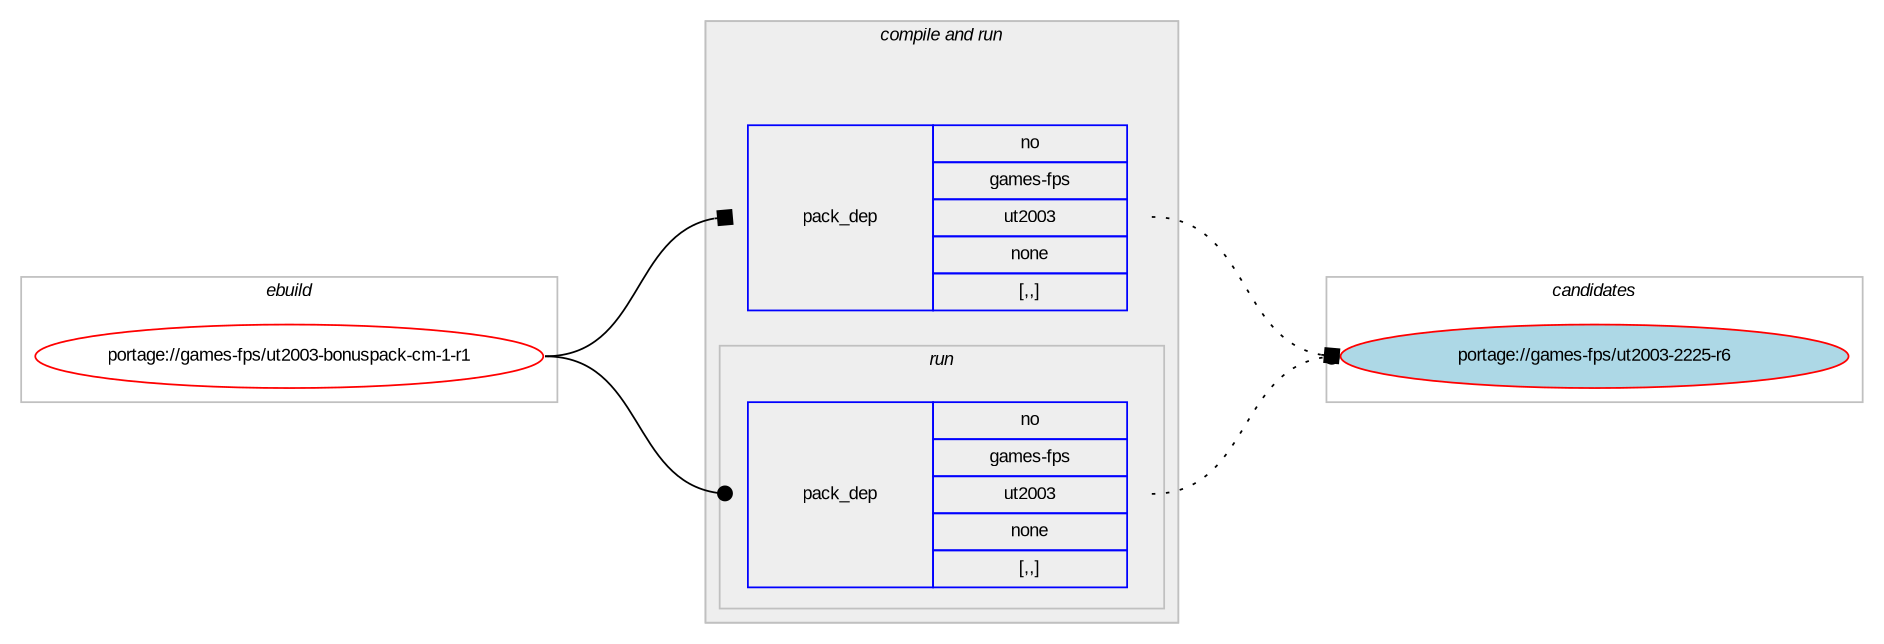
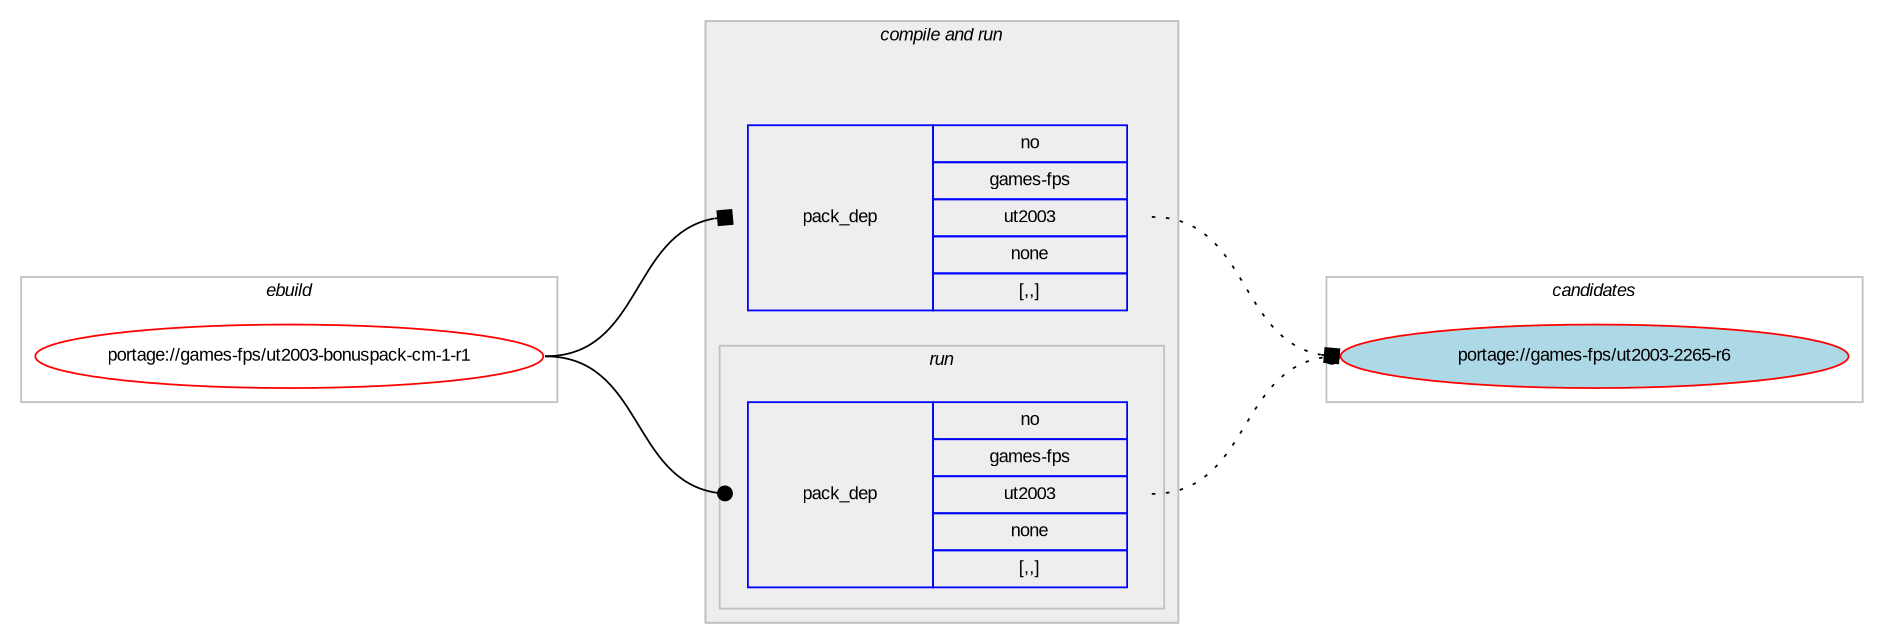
node "portage://games-fps/ut2003-2225-r6": label "portage://games-fps/ut2003-2225-r6" -> "portage://games-fps/ut2003-2265-r6"
